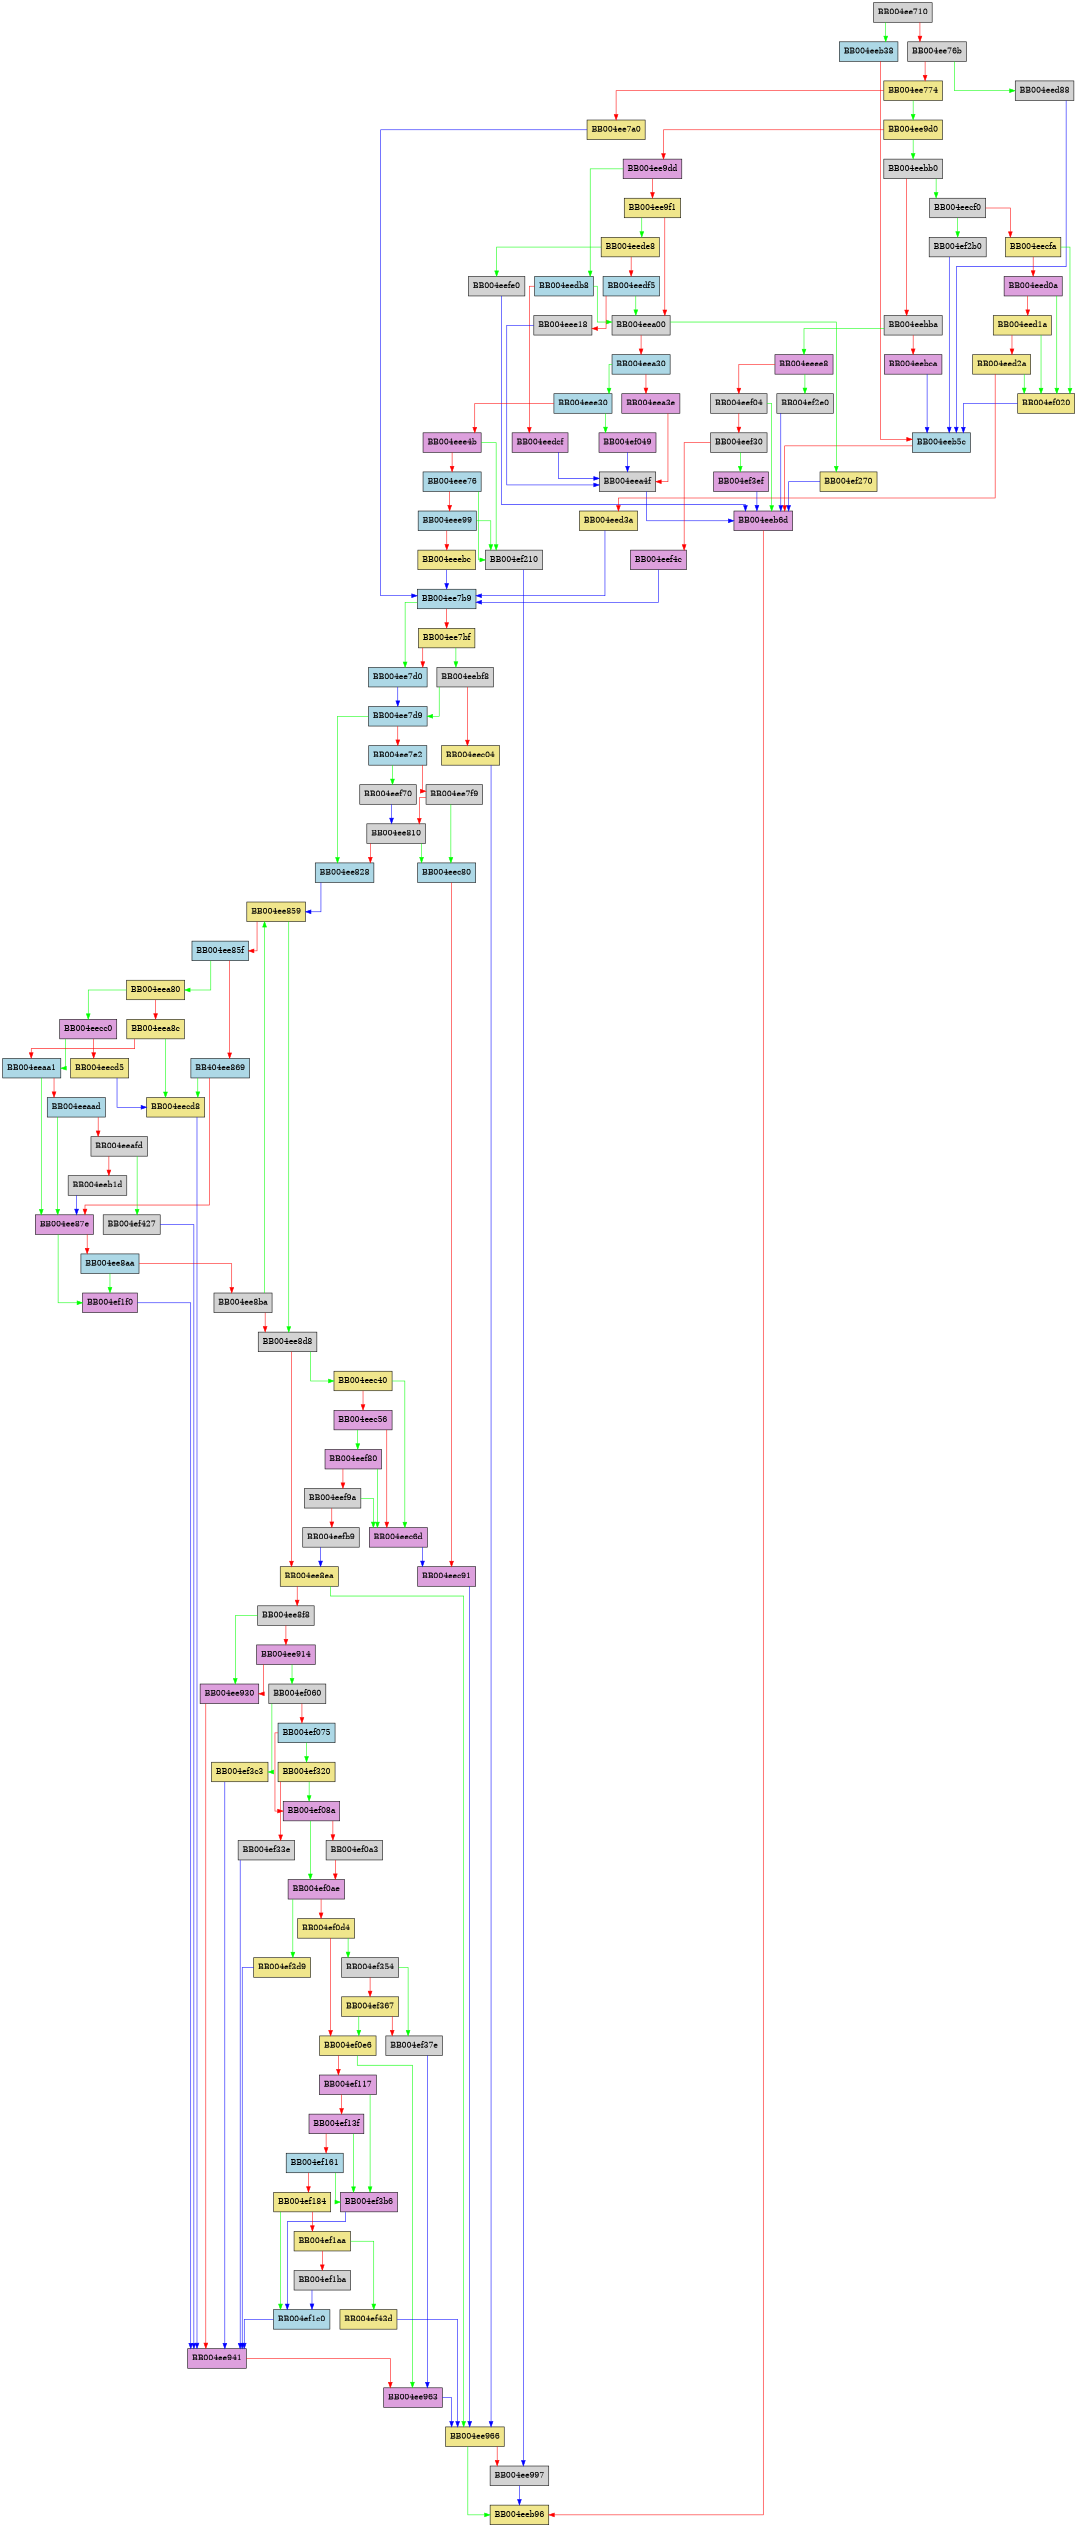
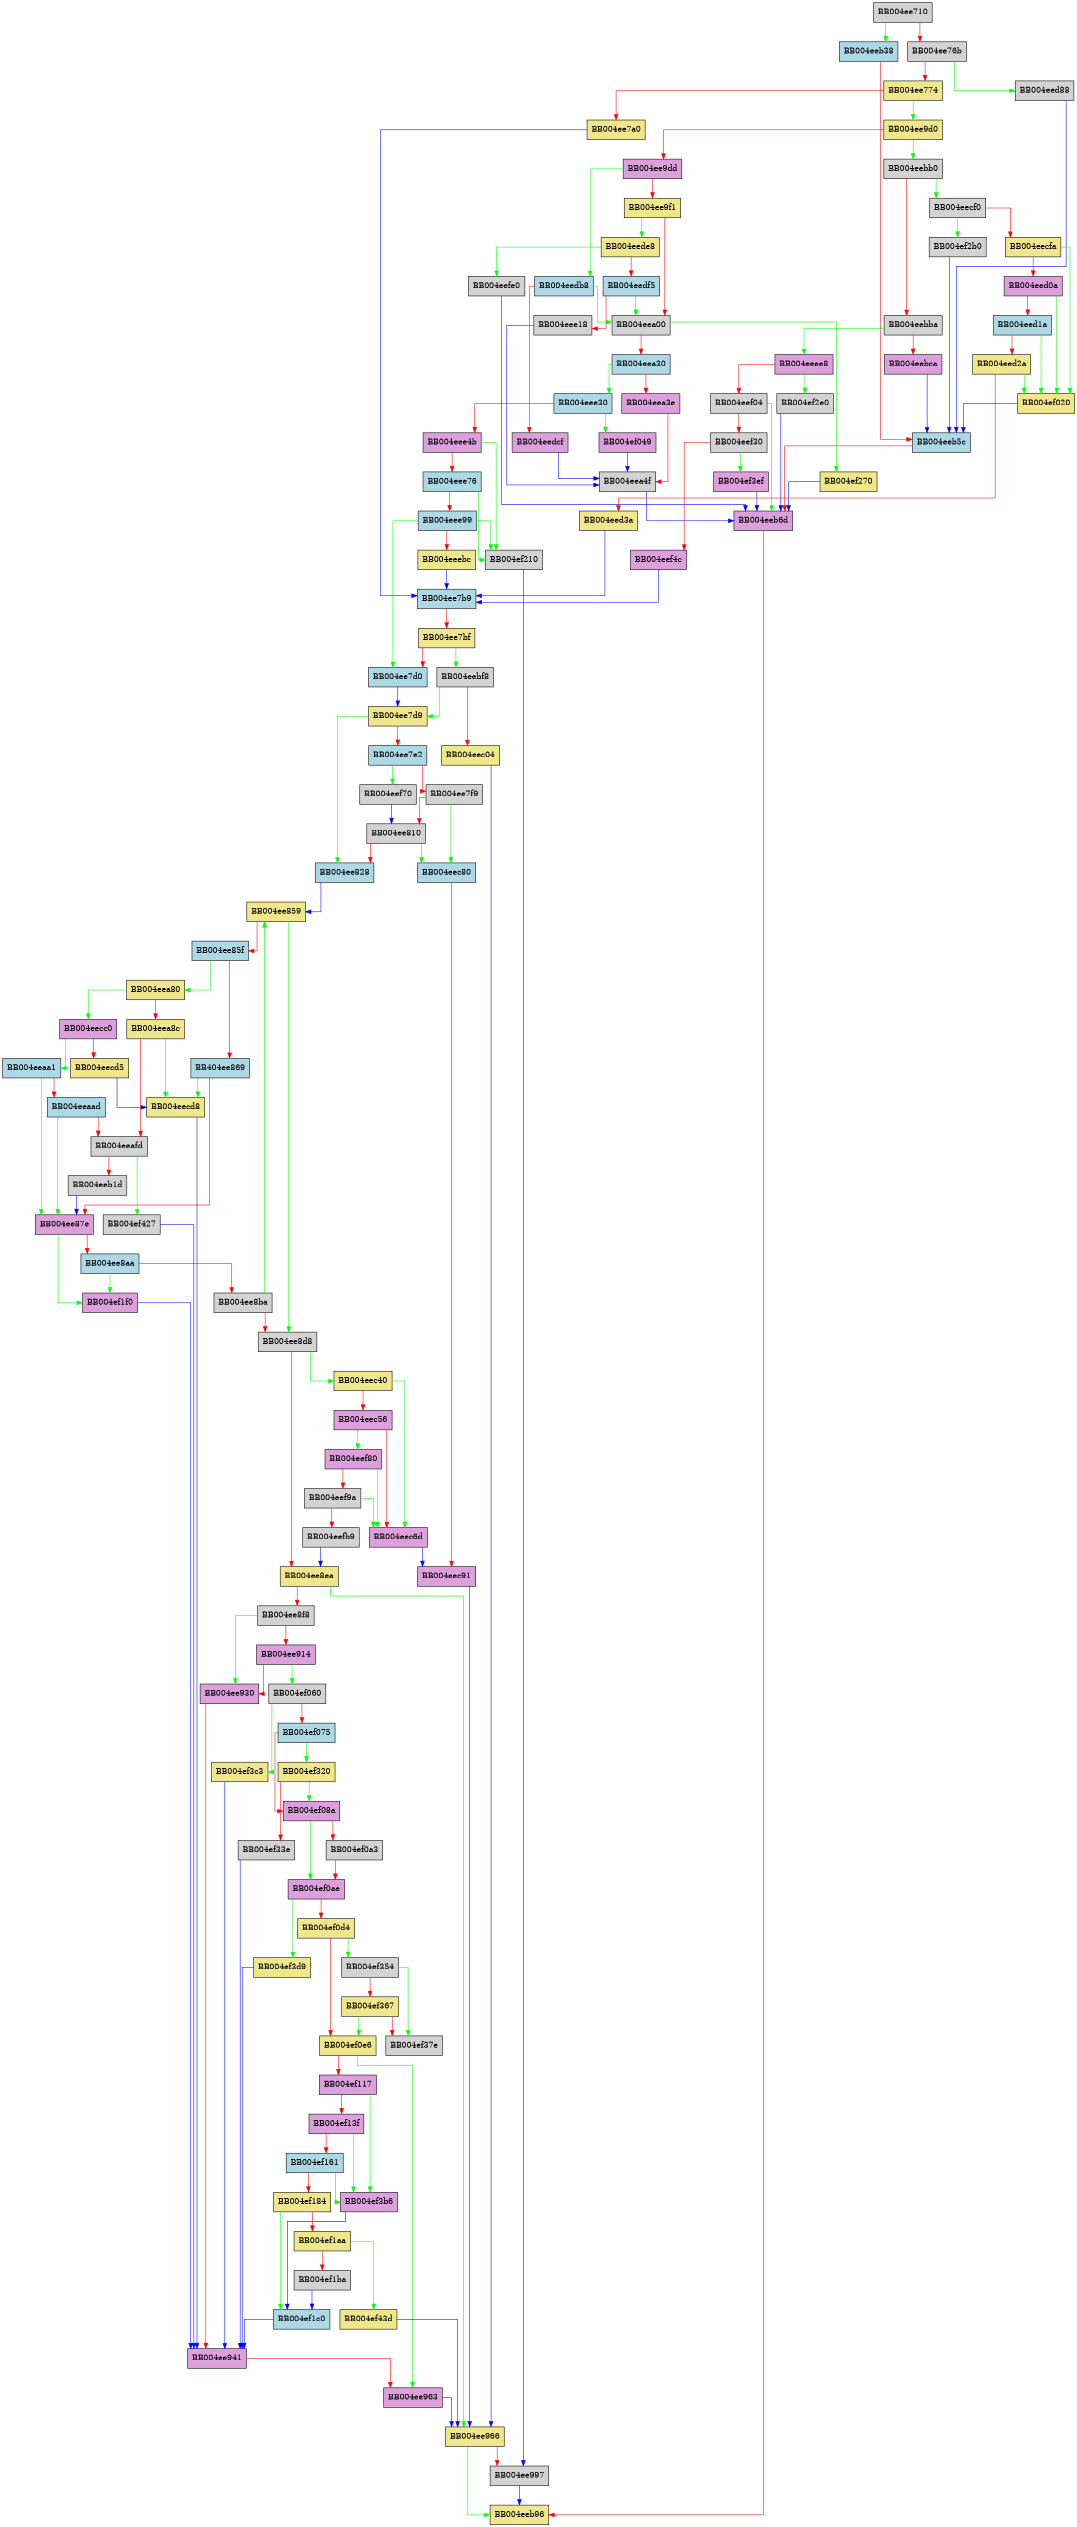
node "BB004eed1a": fillcolor khaki -> lightblue
edge "BB004ee7b9" -> "BB004ee7d0": now "BB004eee99" -> "BB004ee7d0"
node "BB004ee7d9": fillcolor lightblue -> khaki
edge "BB004eea8c" -> "BB004eeaa1": now "BB004eea8c" -> "BB004eeafd"
edge "BB004ef37e" -> "BB004ee963": removed
